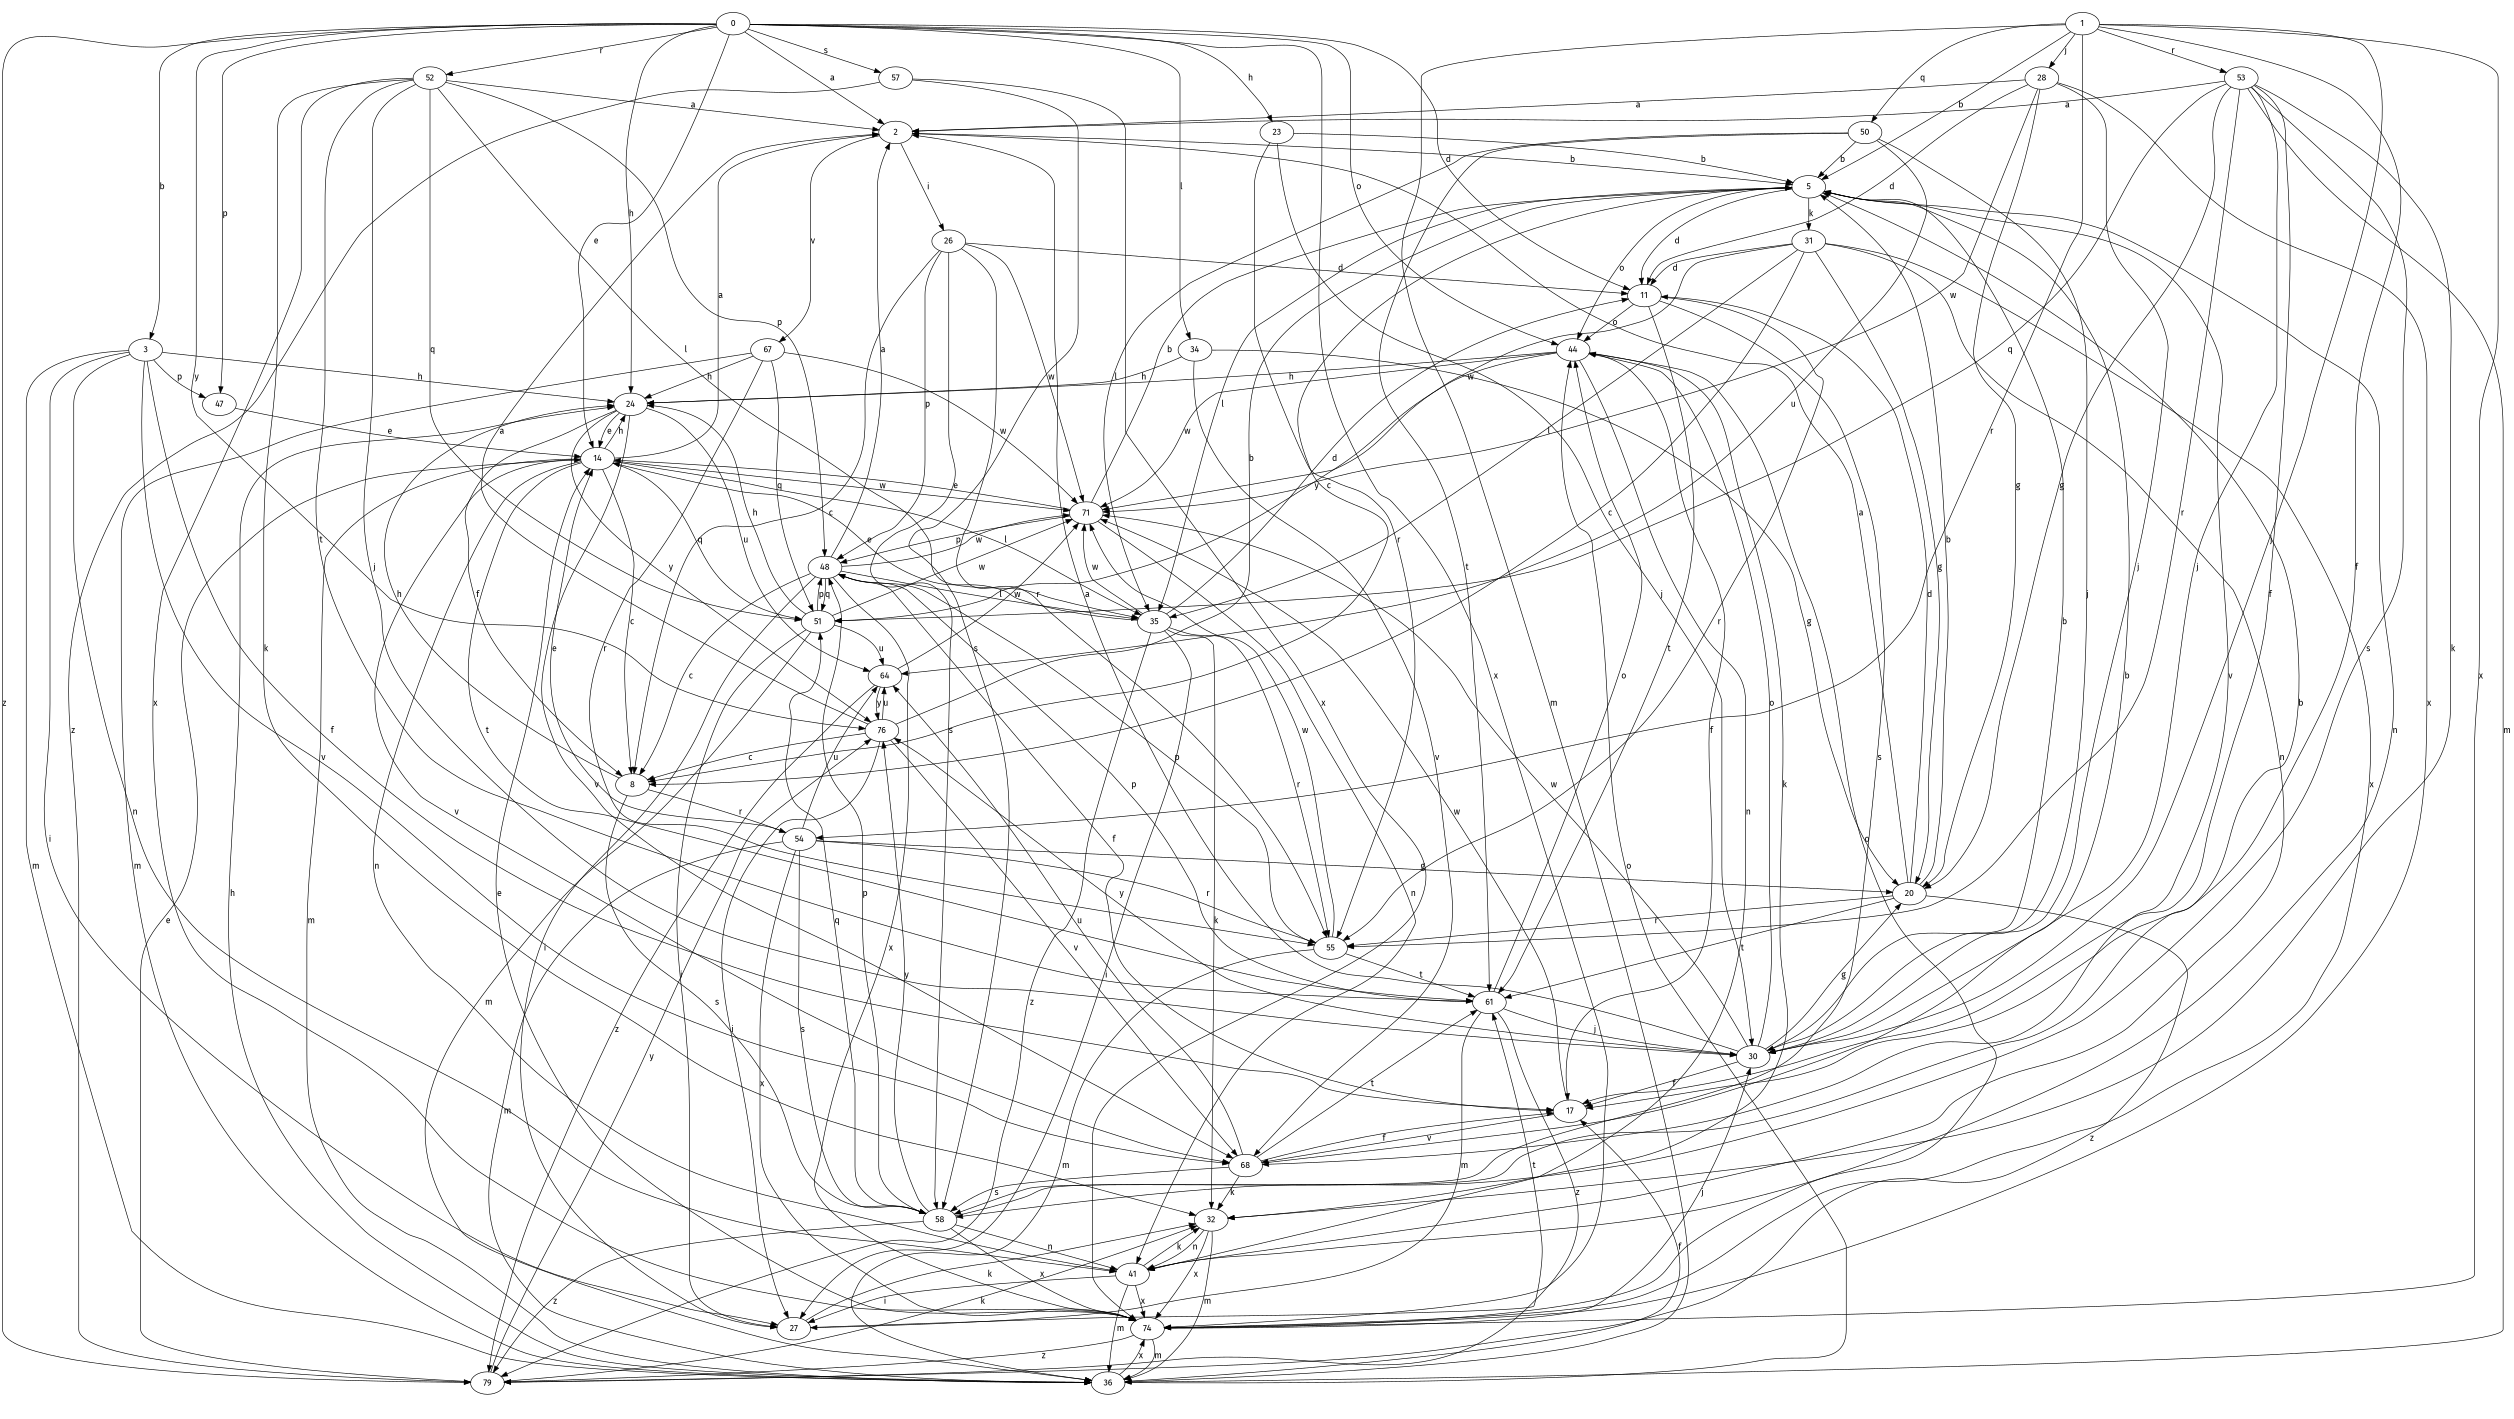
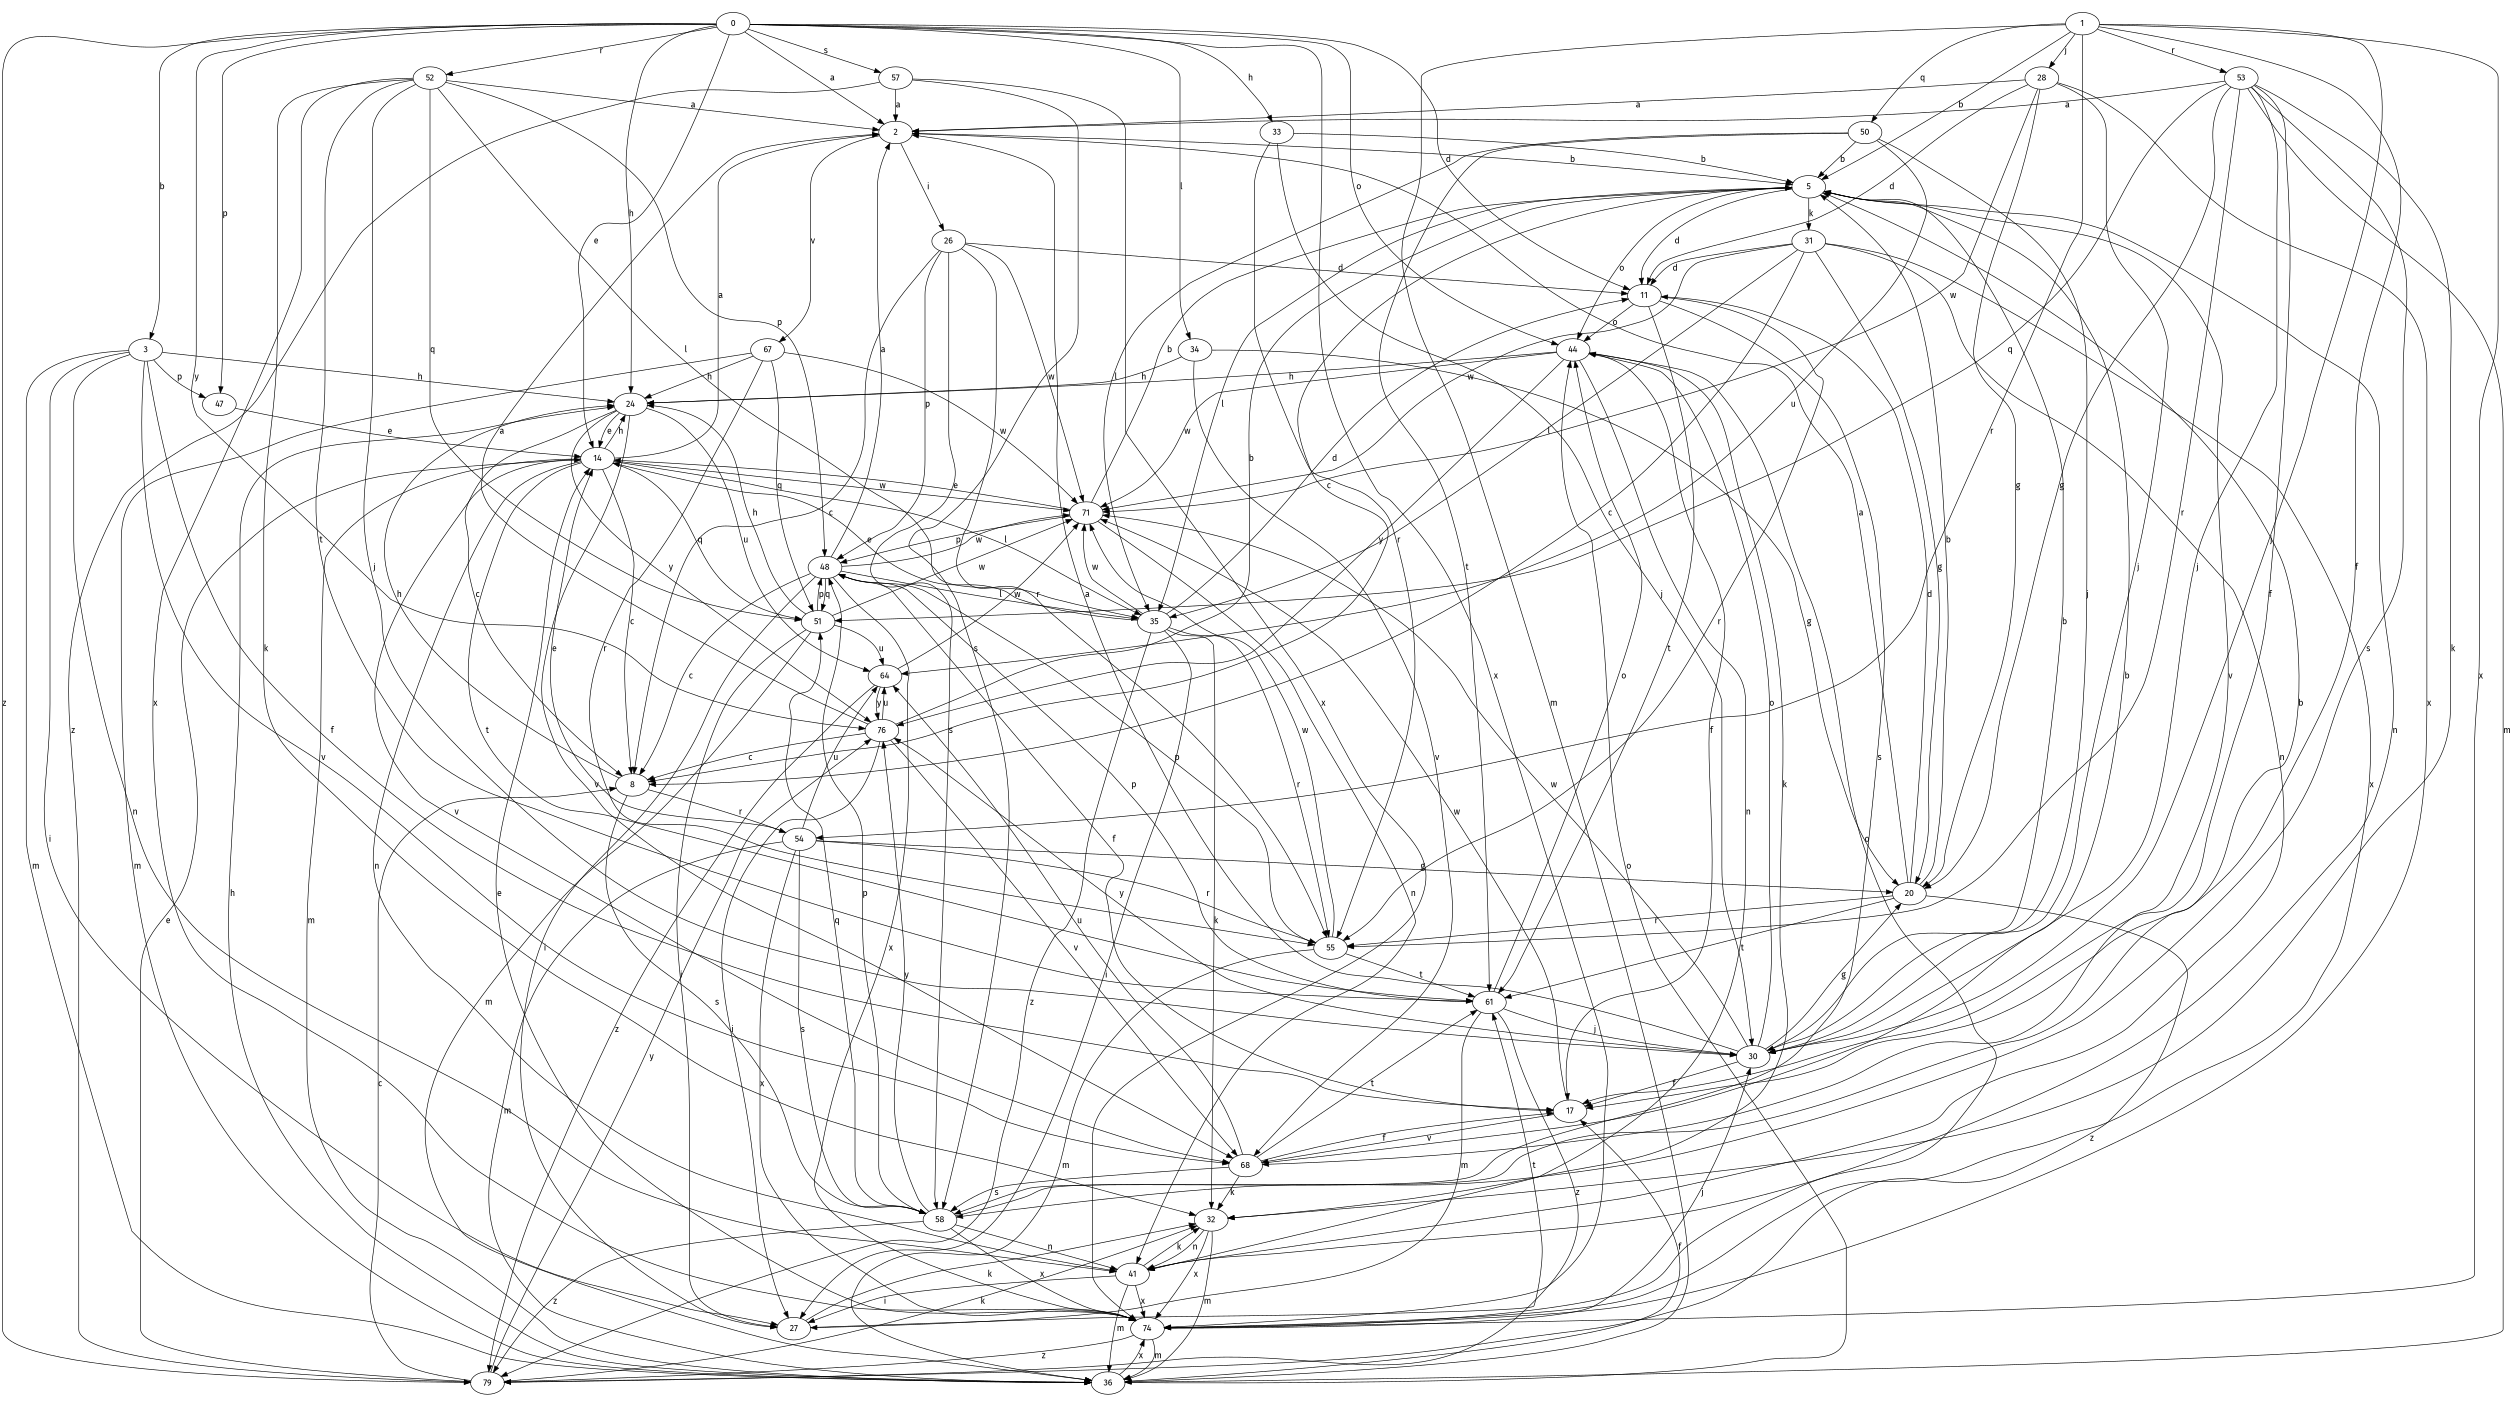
edge "57" -> "2": added, label "a"
node "23": label "23" -> "33"
edge "44" -> "51": now "44" -> "76"
edge "24" -> "8": label "f" -> "c"
edge "79" -> "8": added, label "c"
